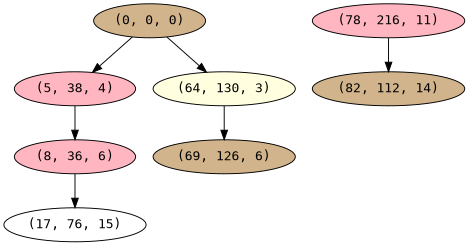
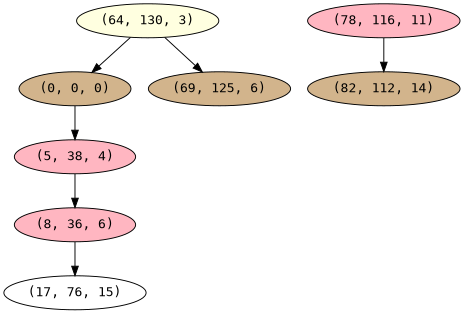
node "(78, 216, 11)": label "(78, 216, 11)" -> "(78, 116, 11)"
edge "(0, 0, 0)" -> "(64, 130, 3)": reversed
node "(69, 126, 6)": label "(69, 126, 6)" -> "(69, 125, 6)"
